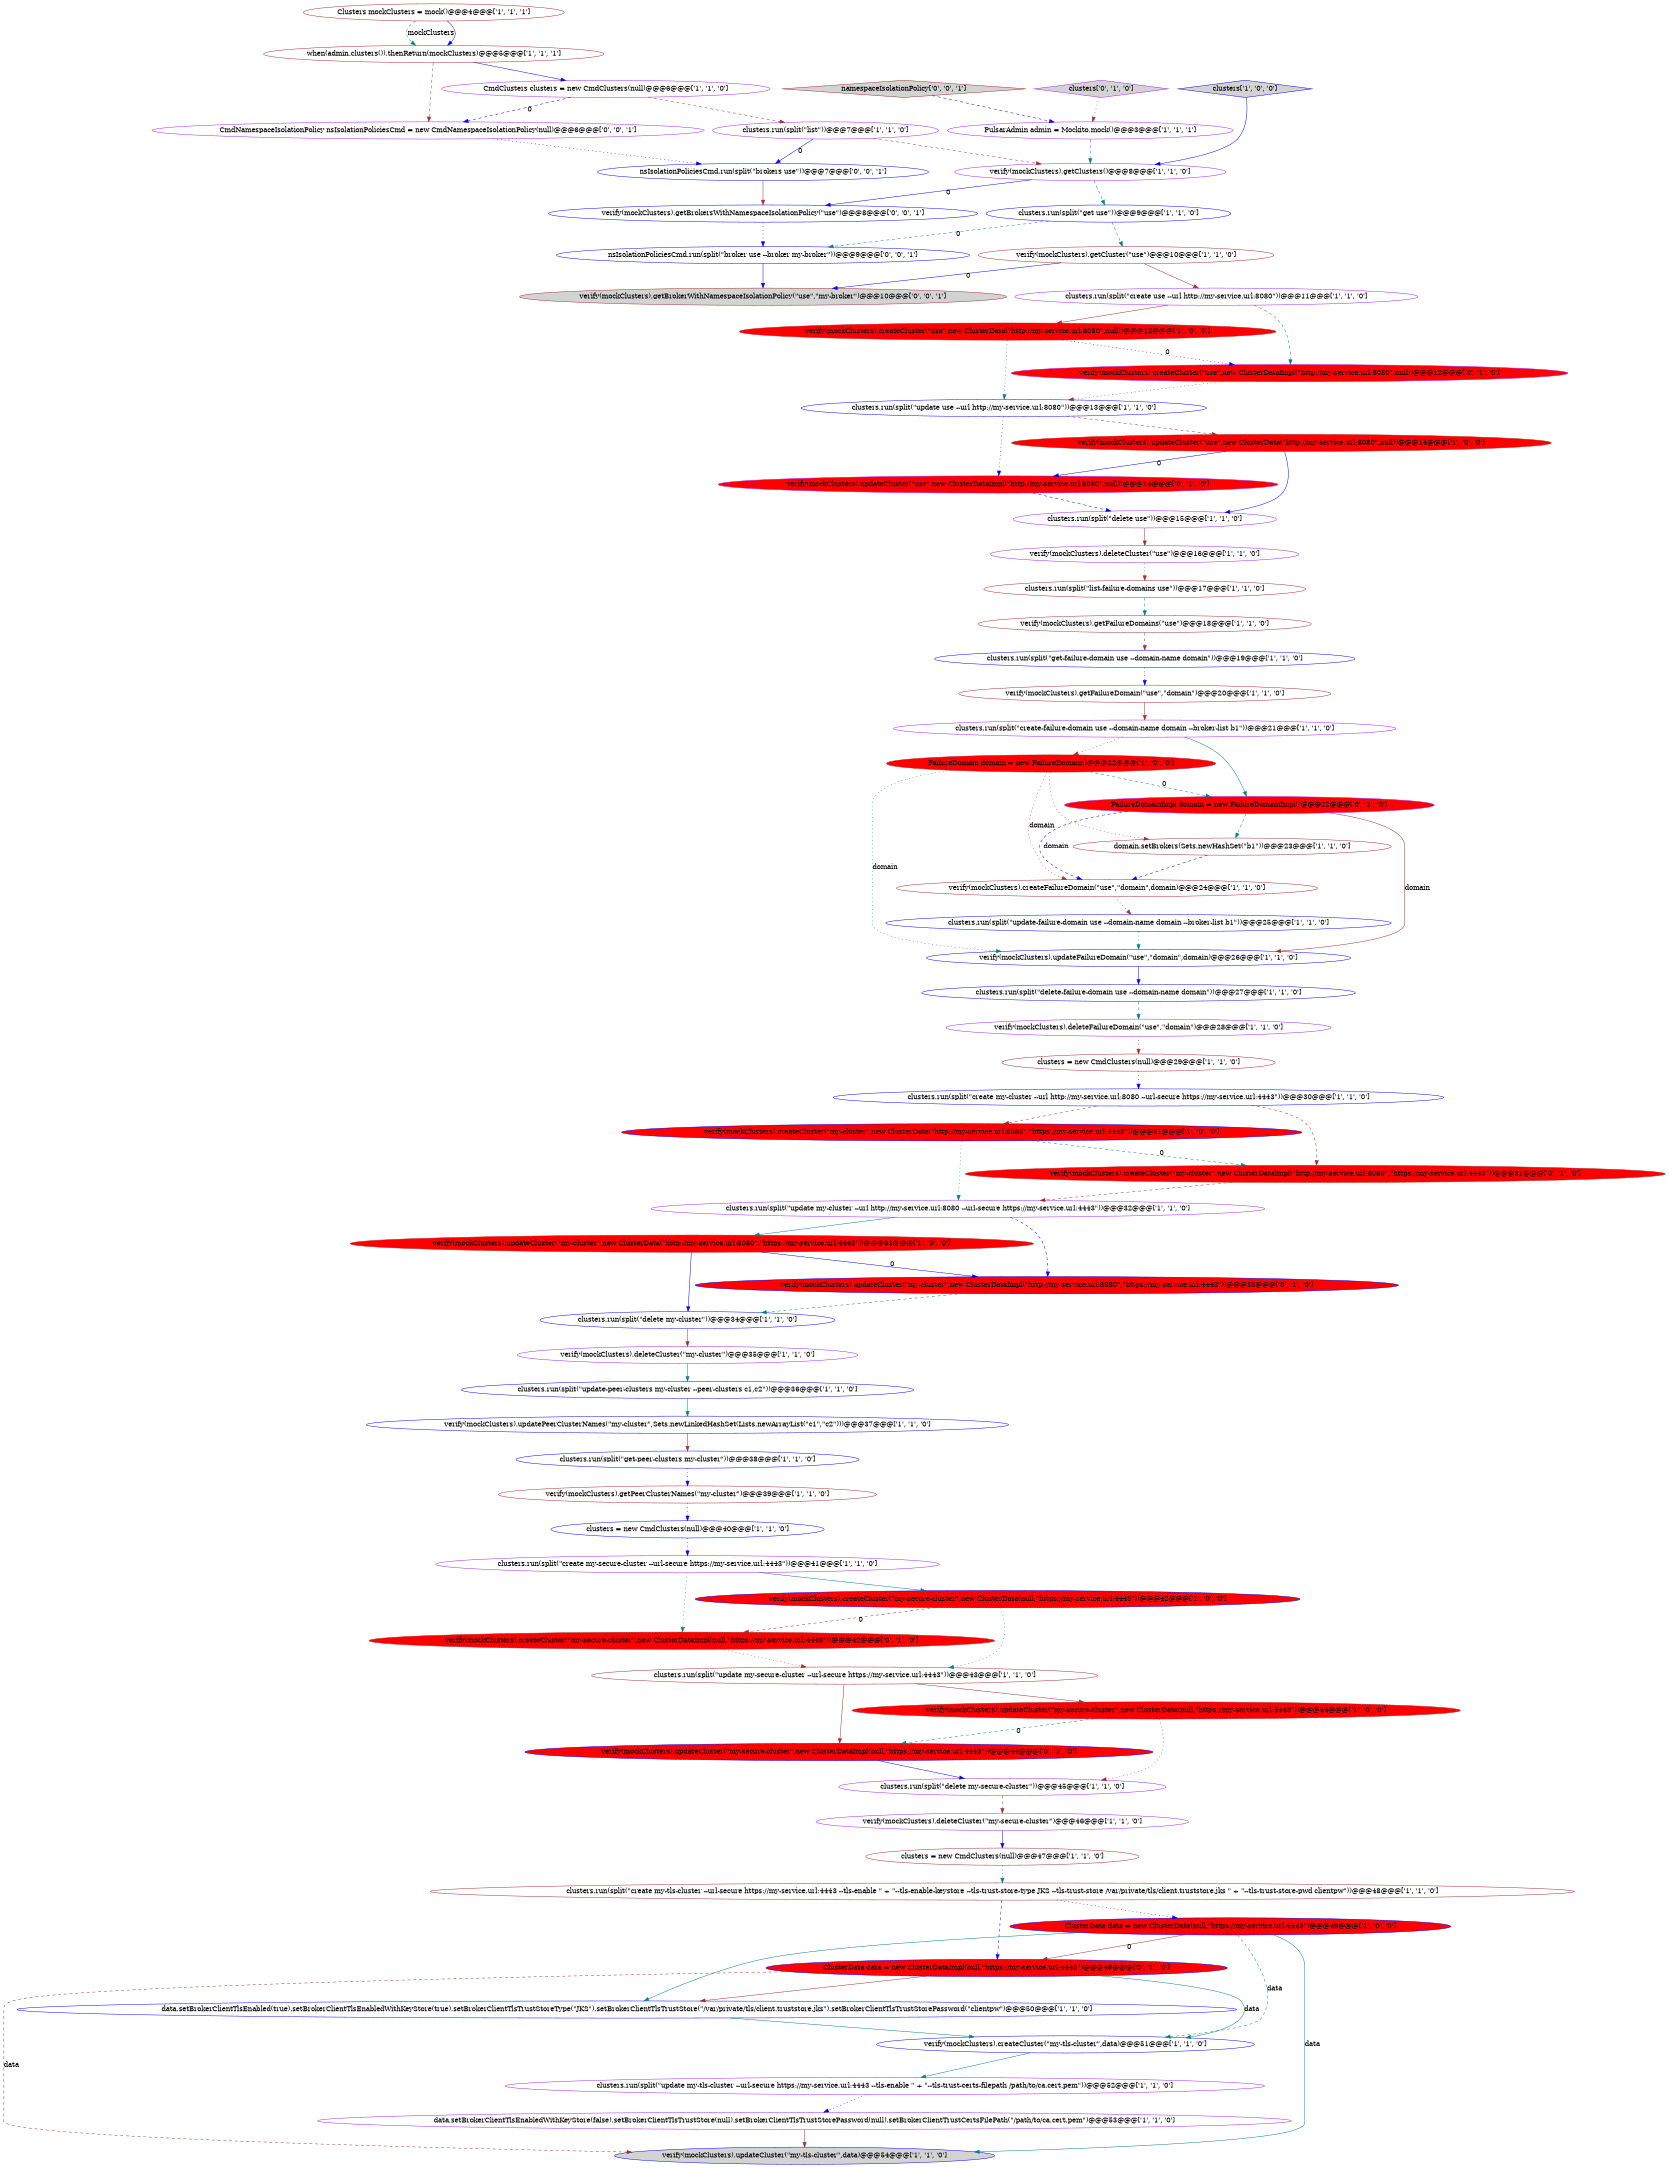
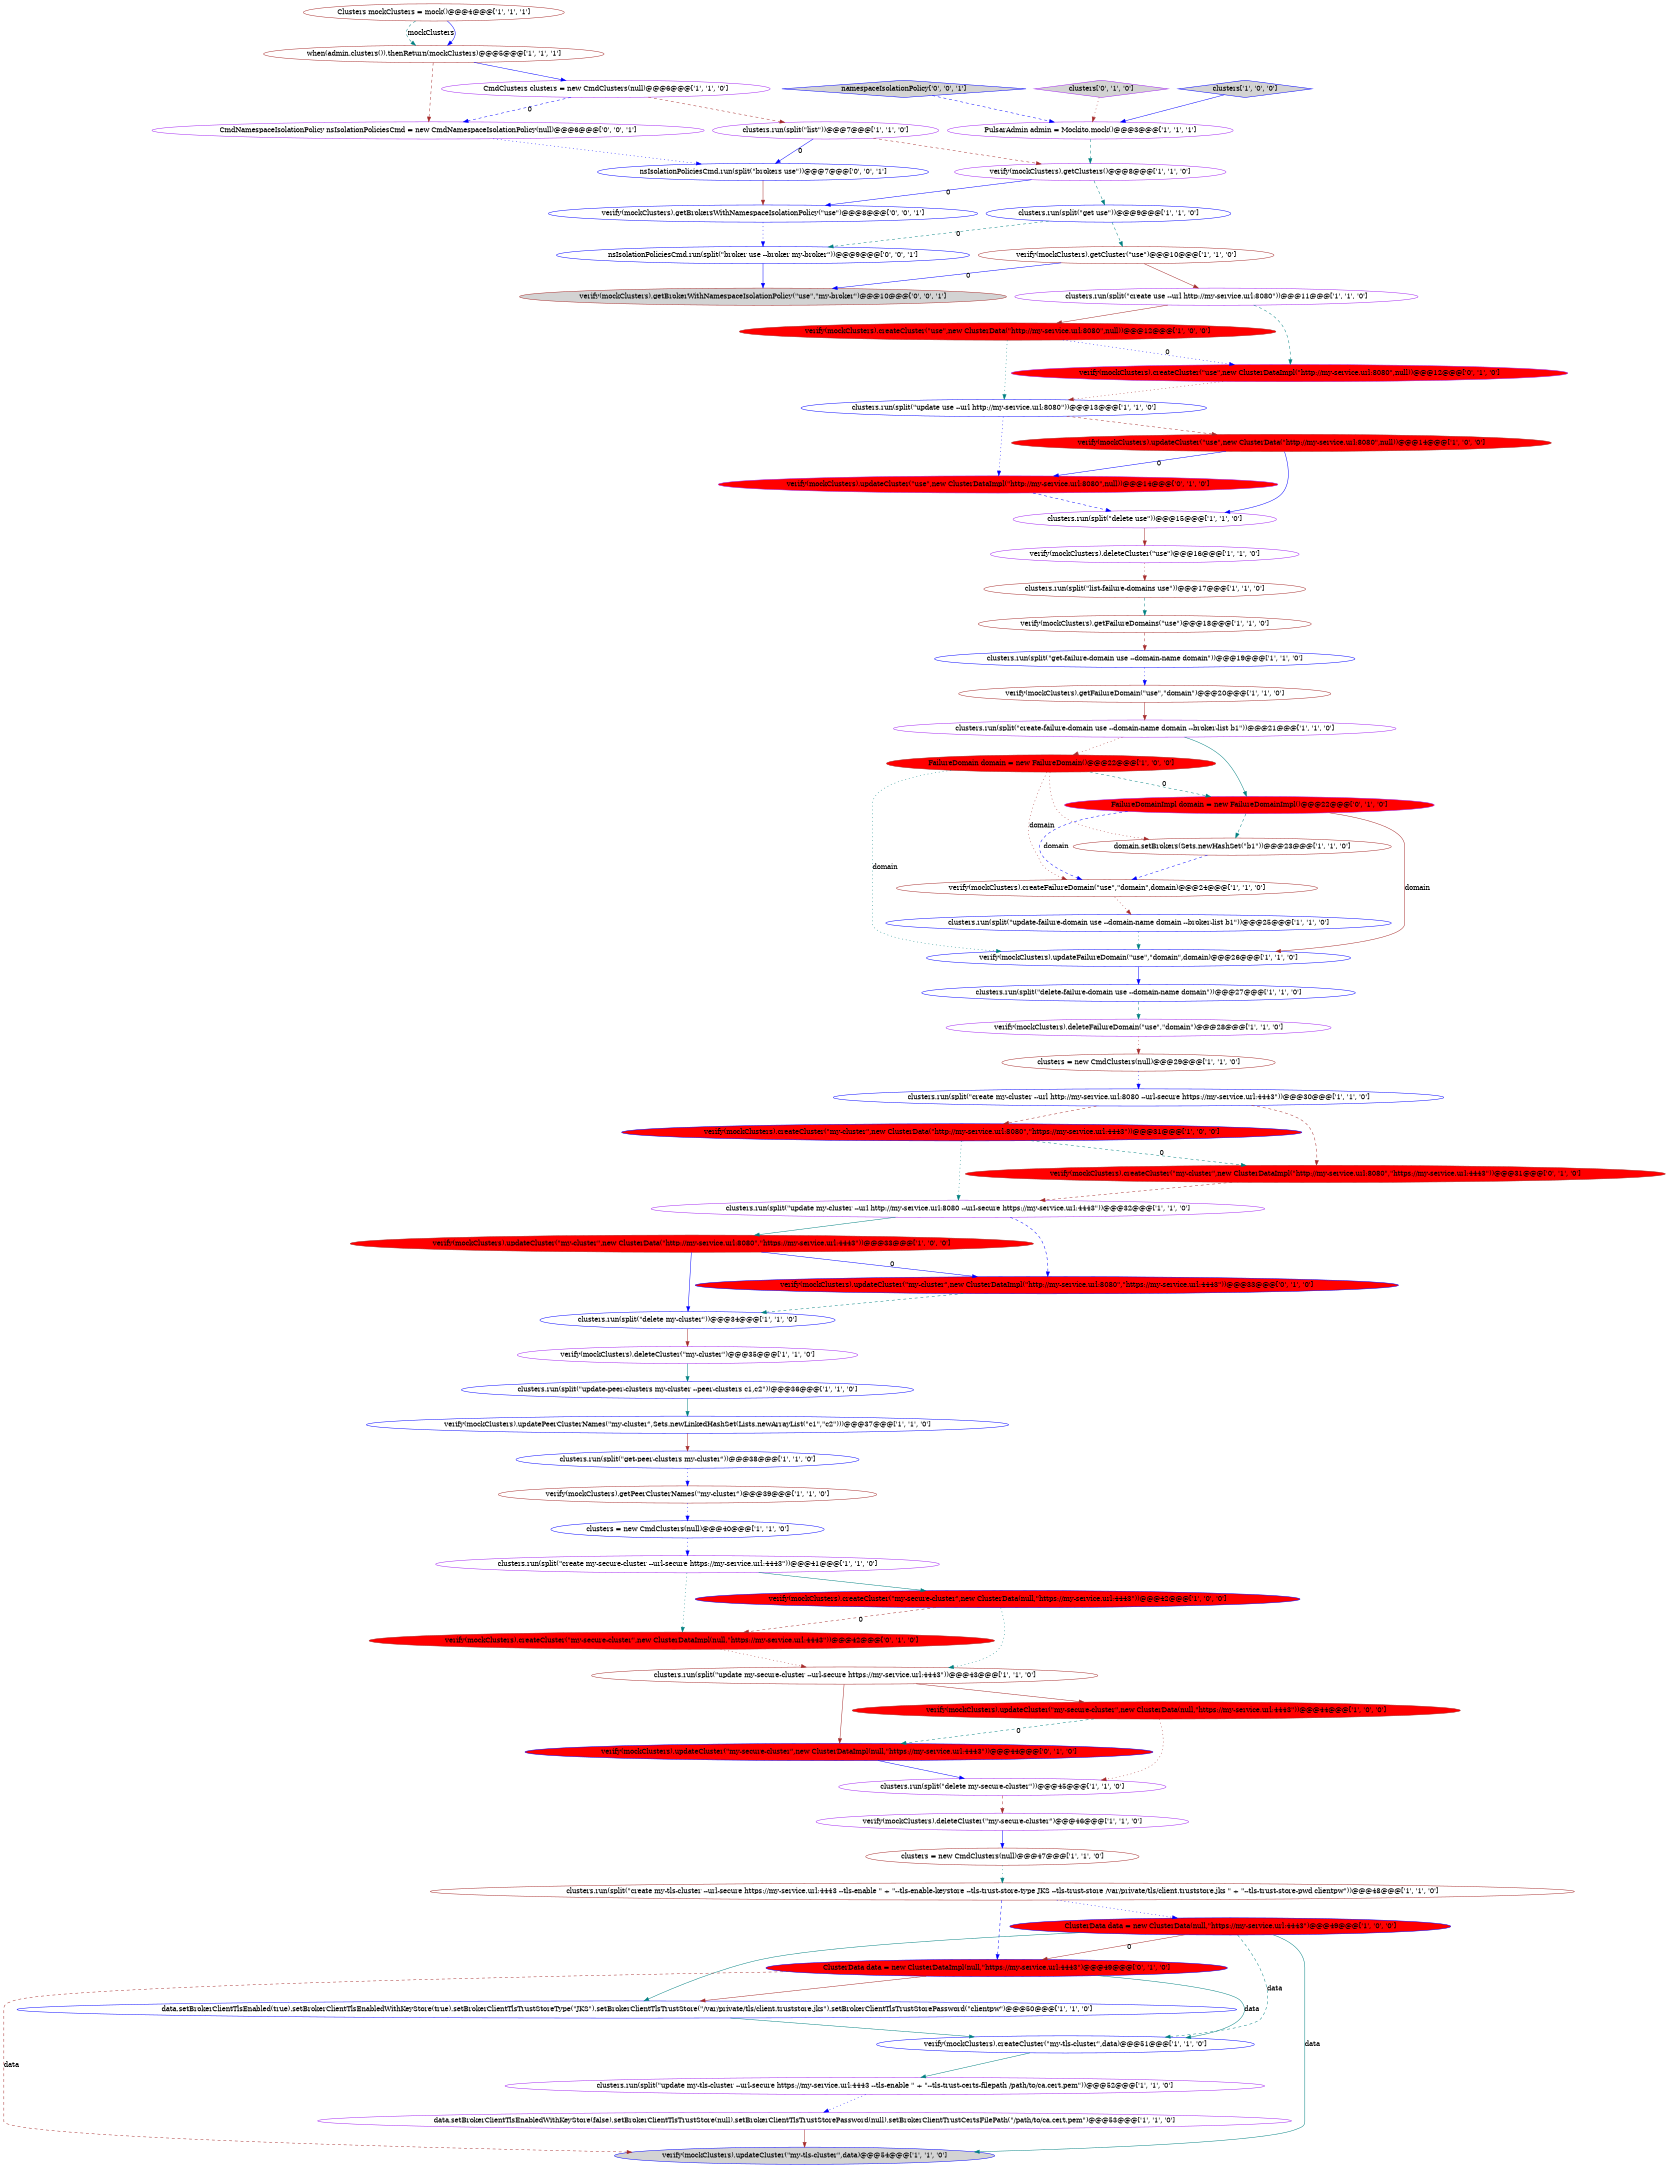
node "namespaceIsolationPolicy['0', '0', '1']": color brown -> blue
edge "clusters['1', '0', '0']" -> "verify(mockClusters).getClusters()@@@8@@@['1', '1', '0']": now "clusters['1', '0', '0']" -> "PulsarAdmin admin = Mockito.mock()@@@3@@@['1', '1', '1']"
